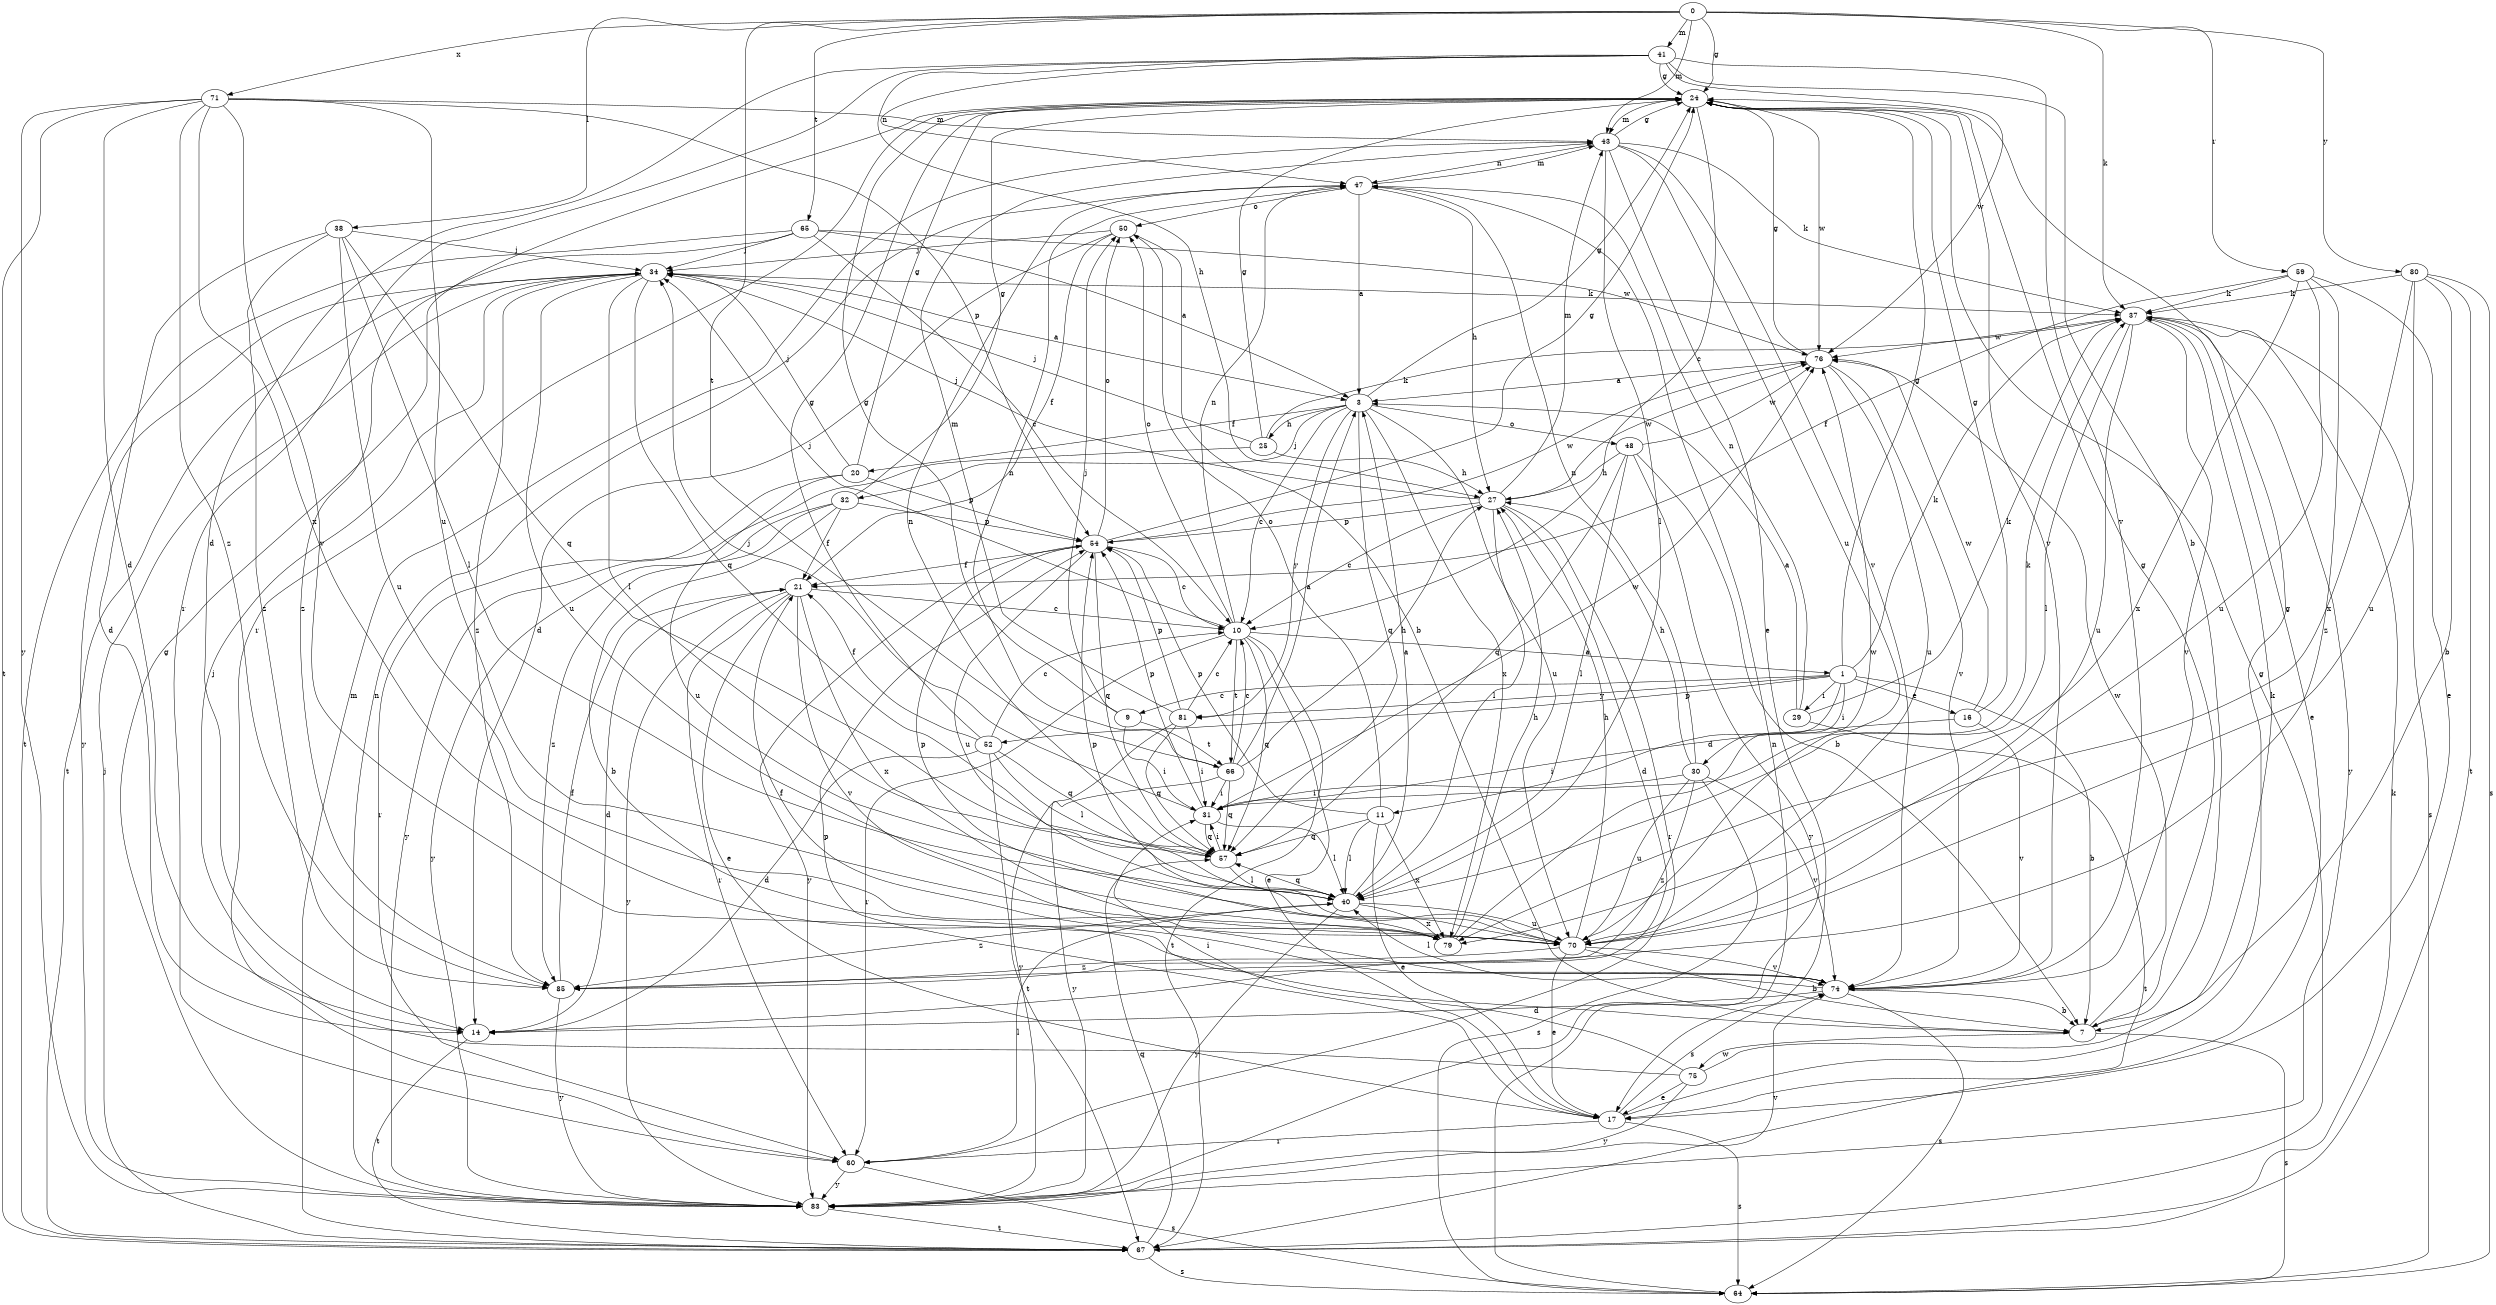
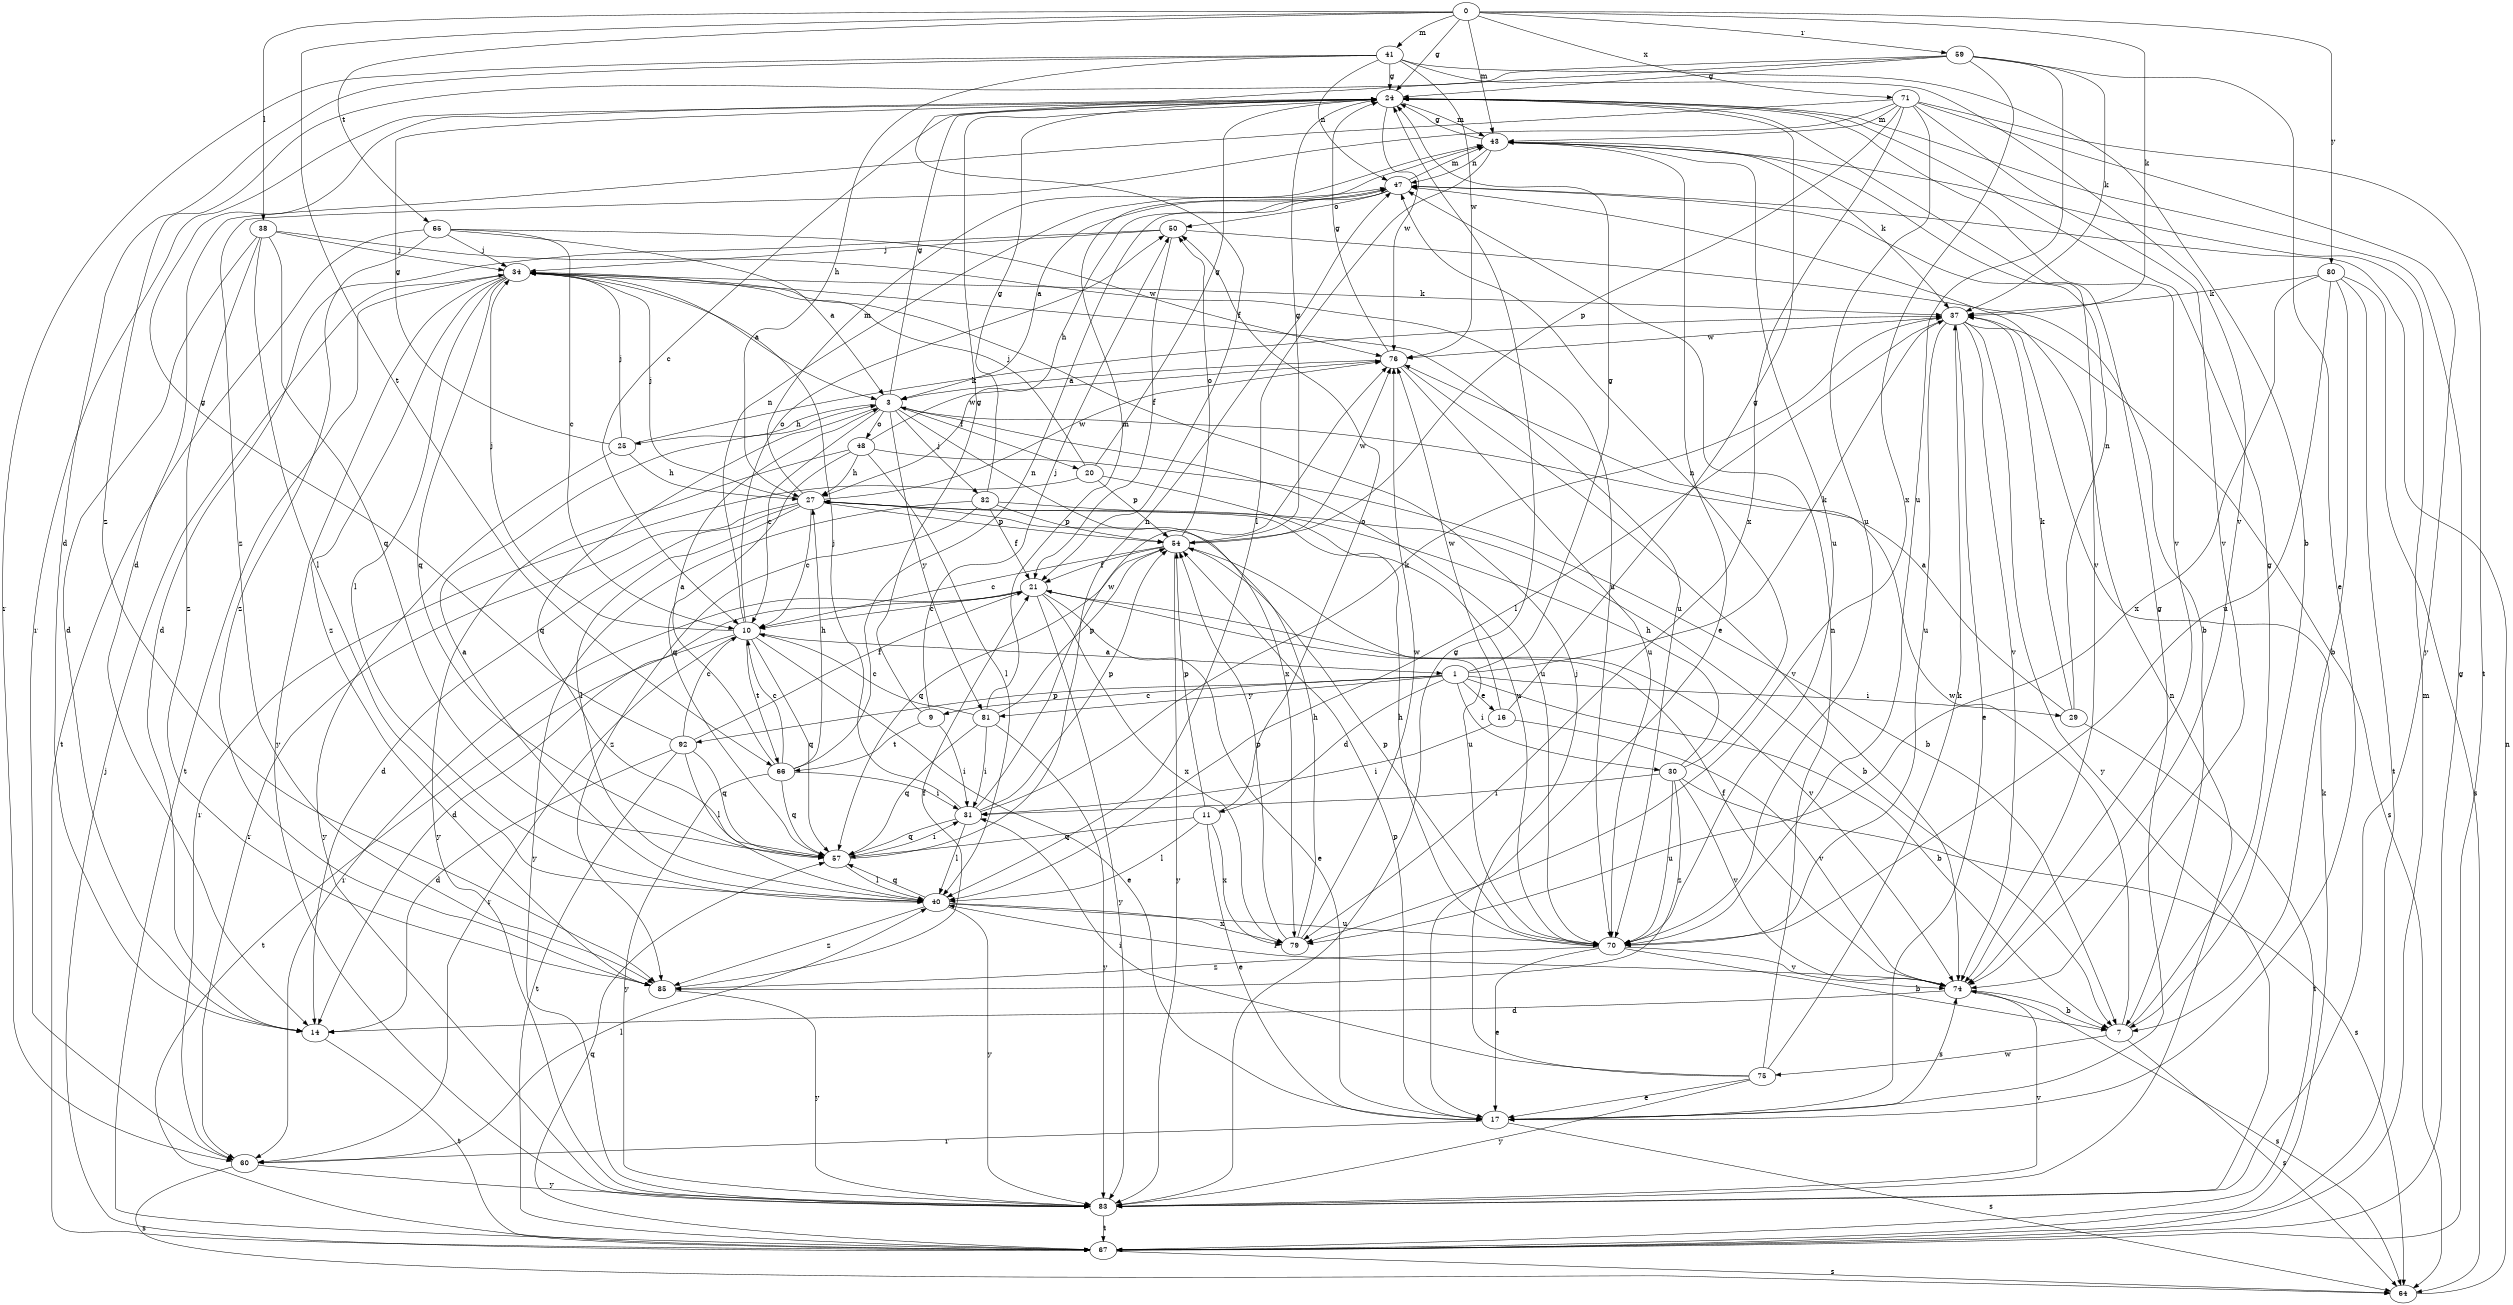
edge "59" -> "24": added, label "g"
edge "75" -> "47": added, label "n"
node "52": label "52" -> "92"
